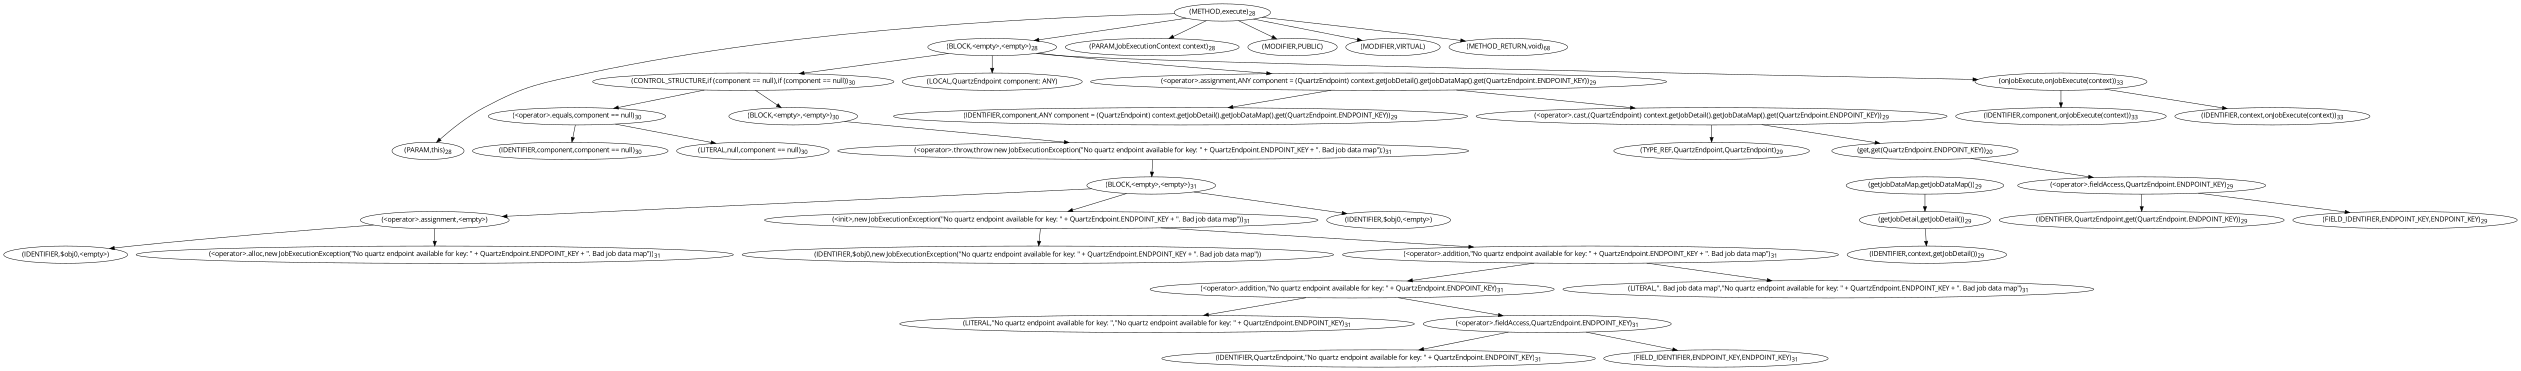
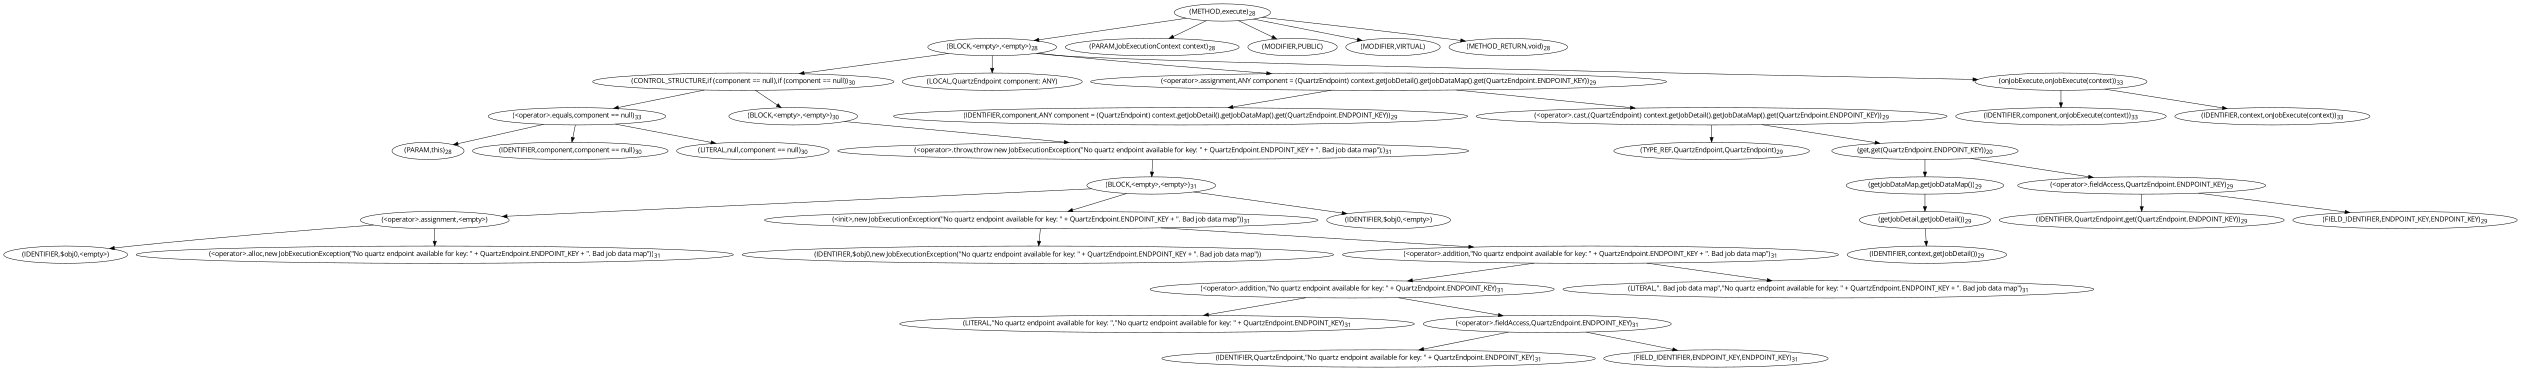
edge "(METHOD,execute)" -> "(PARAM,this)": now "(<operator>.equals,component == null)" -> "(PARAM,this)"
node "(METHOD_RETURN,void)": text "68" -> "28"
node "(<operator>.equals,component == null)": text "30" -> "33"
edge "(get,get(QuartzEndpoint.ENDPOINT_KEY))" -> "(getJobDataMap,getJobDataMap())": added
